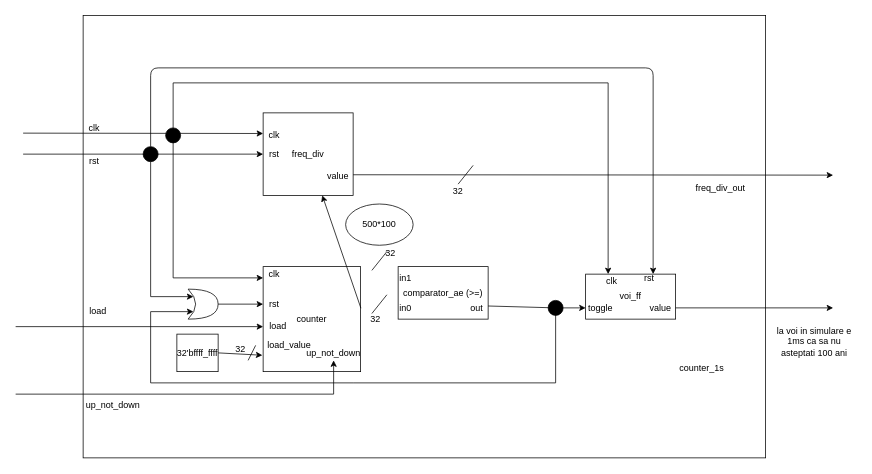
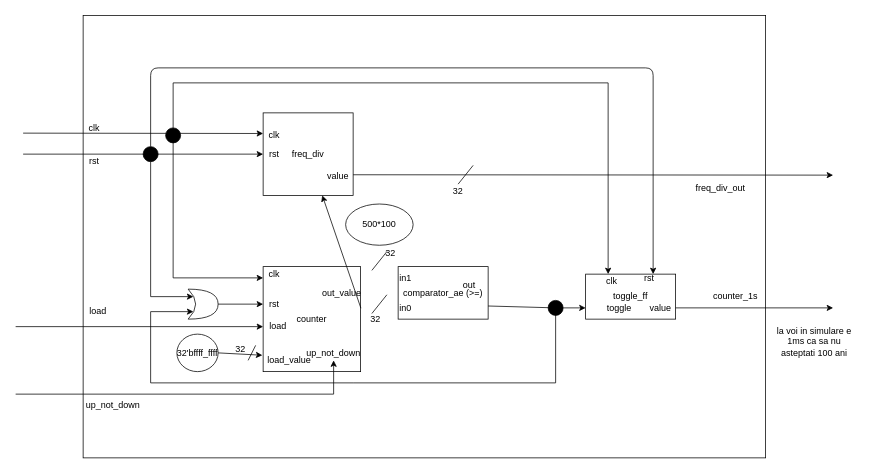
node "out_value": added
node "voi_ff": label "voi_ff" -> "toggle_ff"
node "out": moved (477, 308) -> (469, 285)
node "toggle": moved (600, 308) -> (619, 308)
node "load_value": moved (289, 345) -> (289, 360)
node "32'bffff_ffff": shape rectangle -> ellipse
node "counter_1s": moved (702, 368) -> (735, 297)
